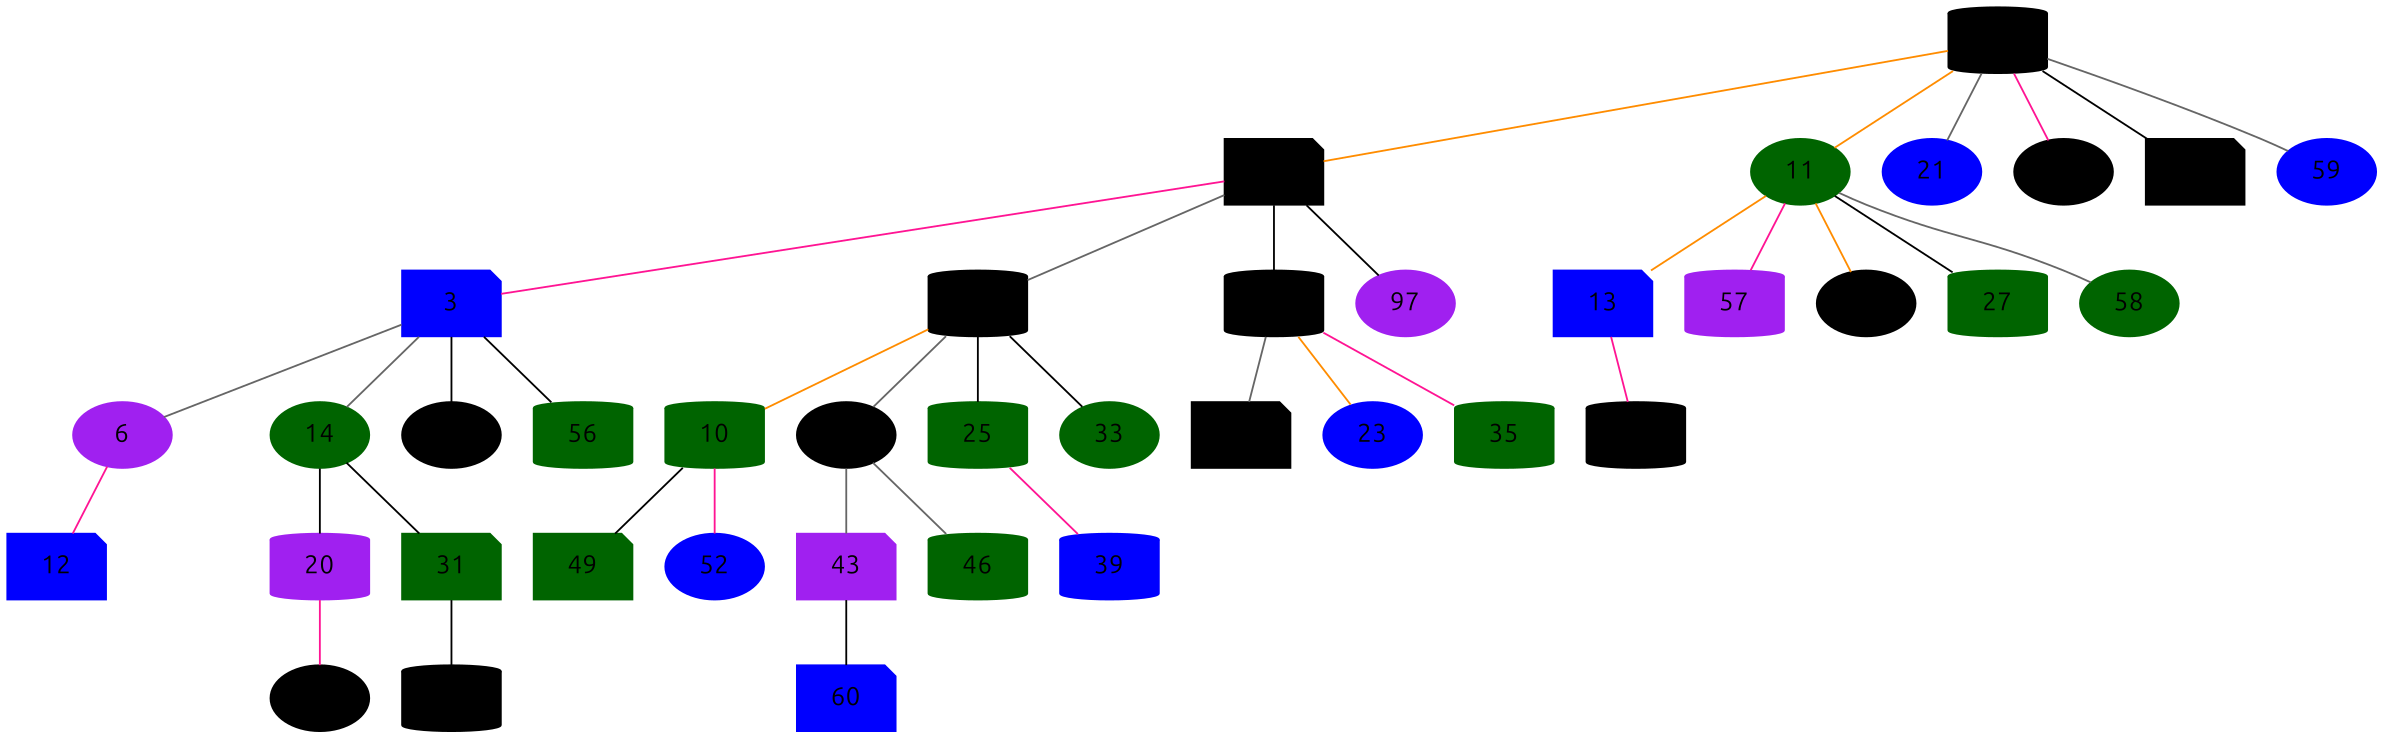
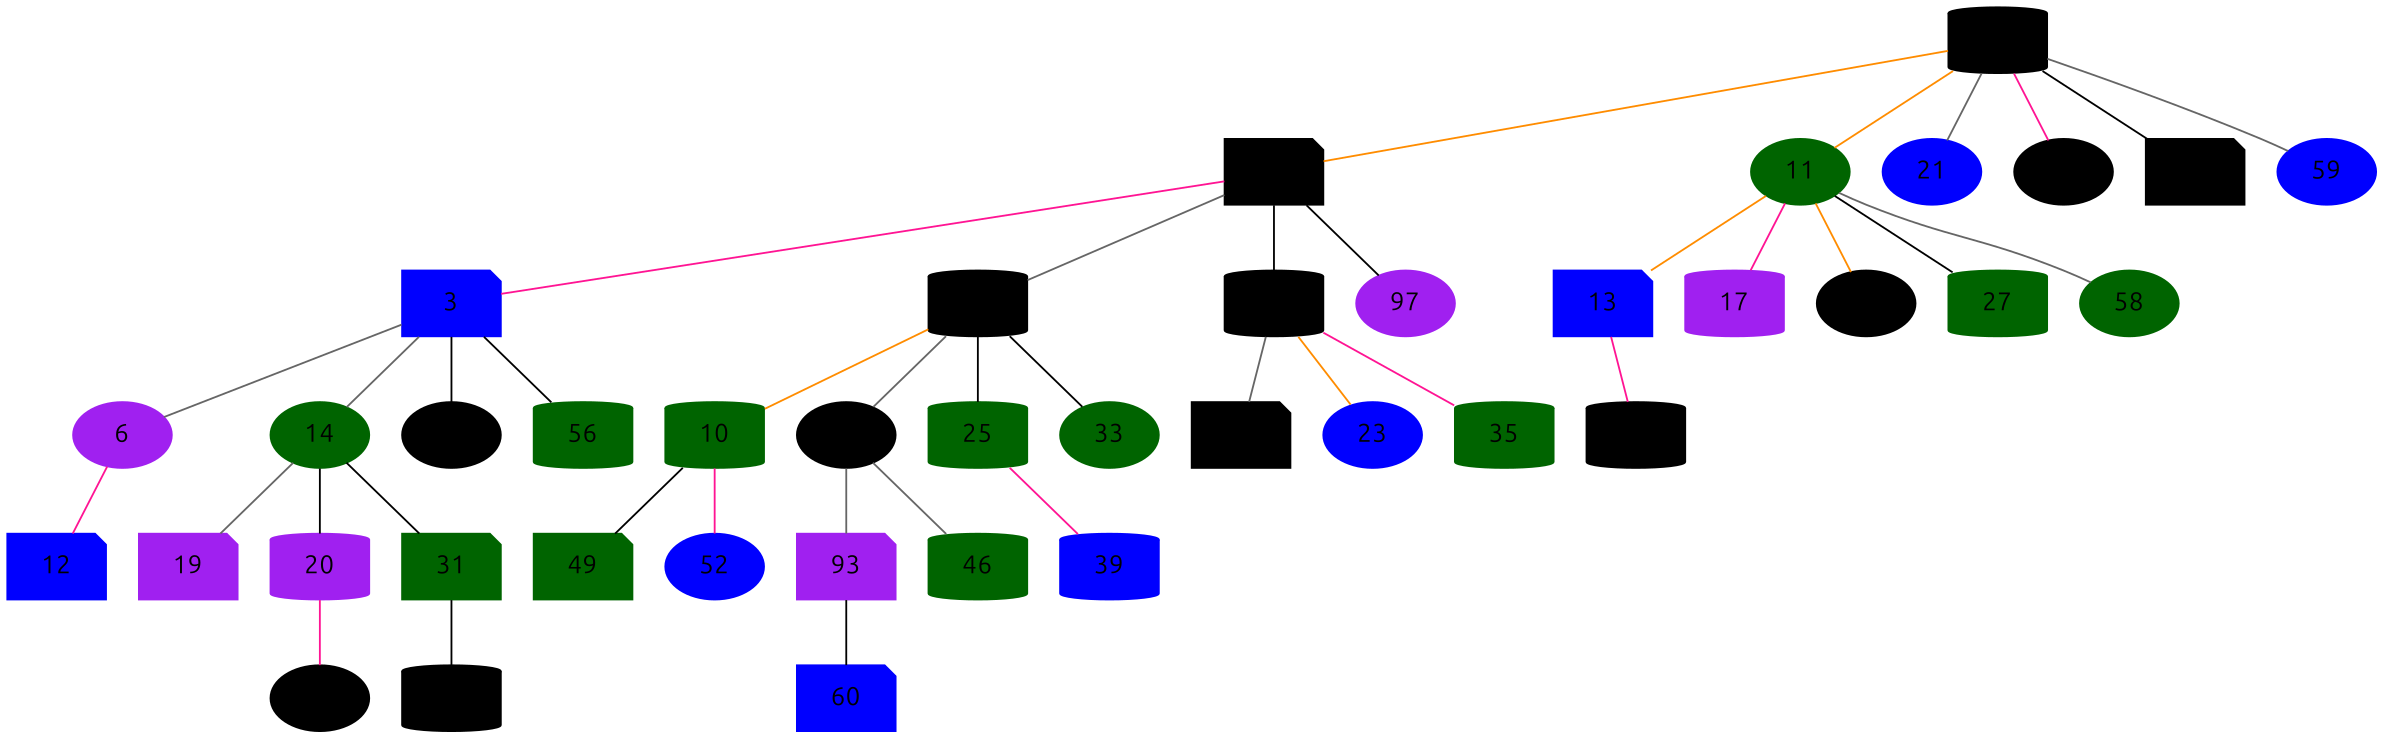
node "57": label "57" -> "17"
node "19": added
node "43": label "43" -> "93"
